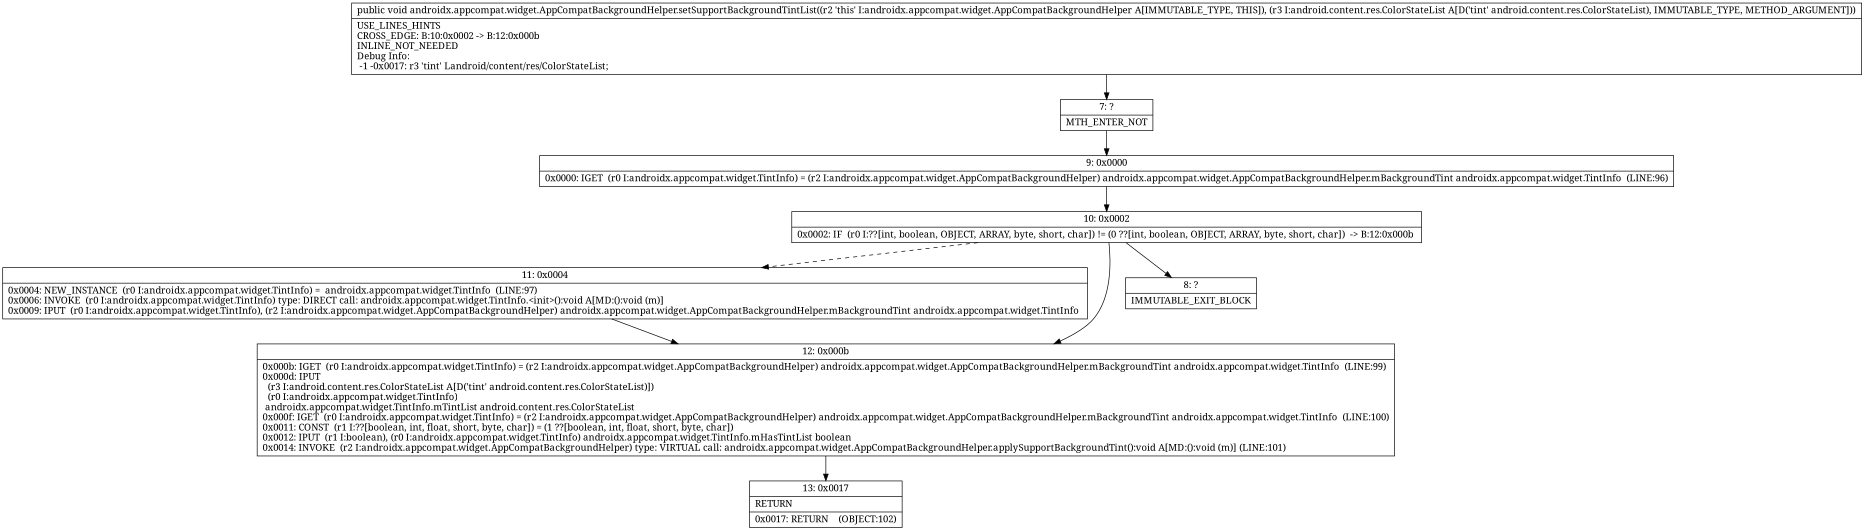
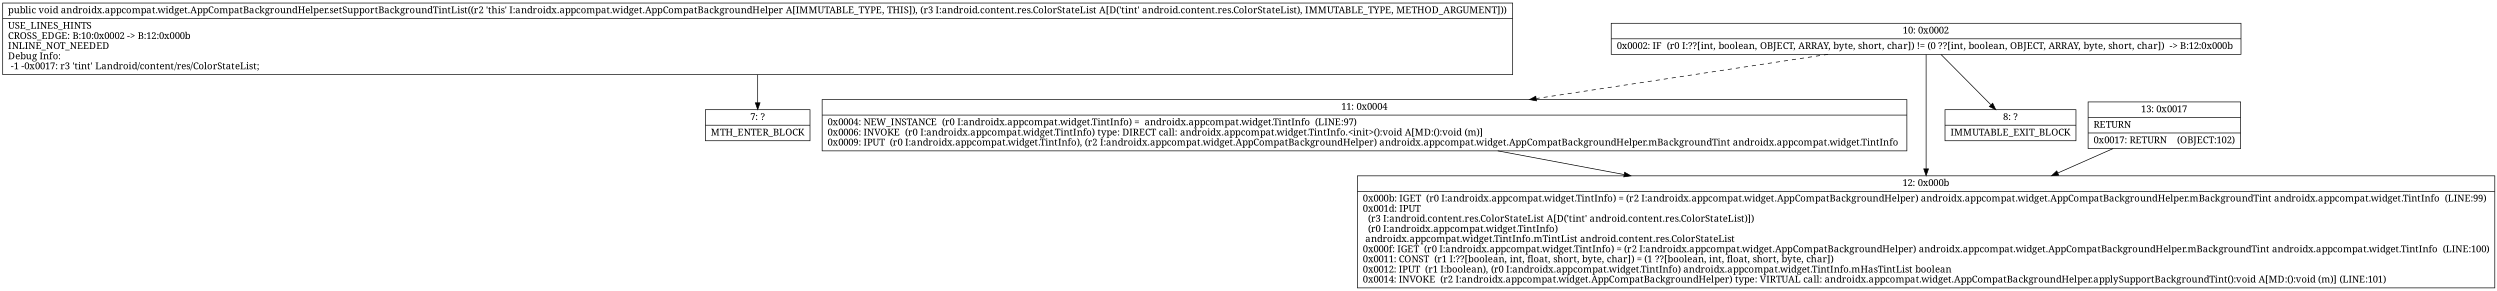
node "7: ?": text "MTH_ENTER_NOT" -> "MTH_ENTER_BLOCK"
node "9: 0x0000": removed
node "12: 0x000b": text "0x000d: IPUT" -> "0x001d: IPUT"
edge "12: 0x000b" -> "13: 0x0017": reversed
